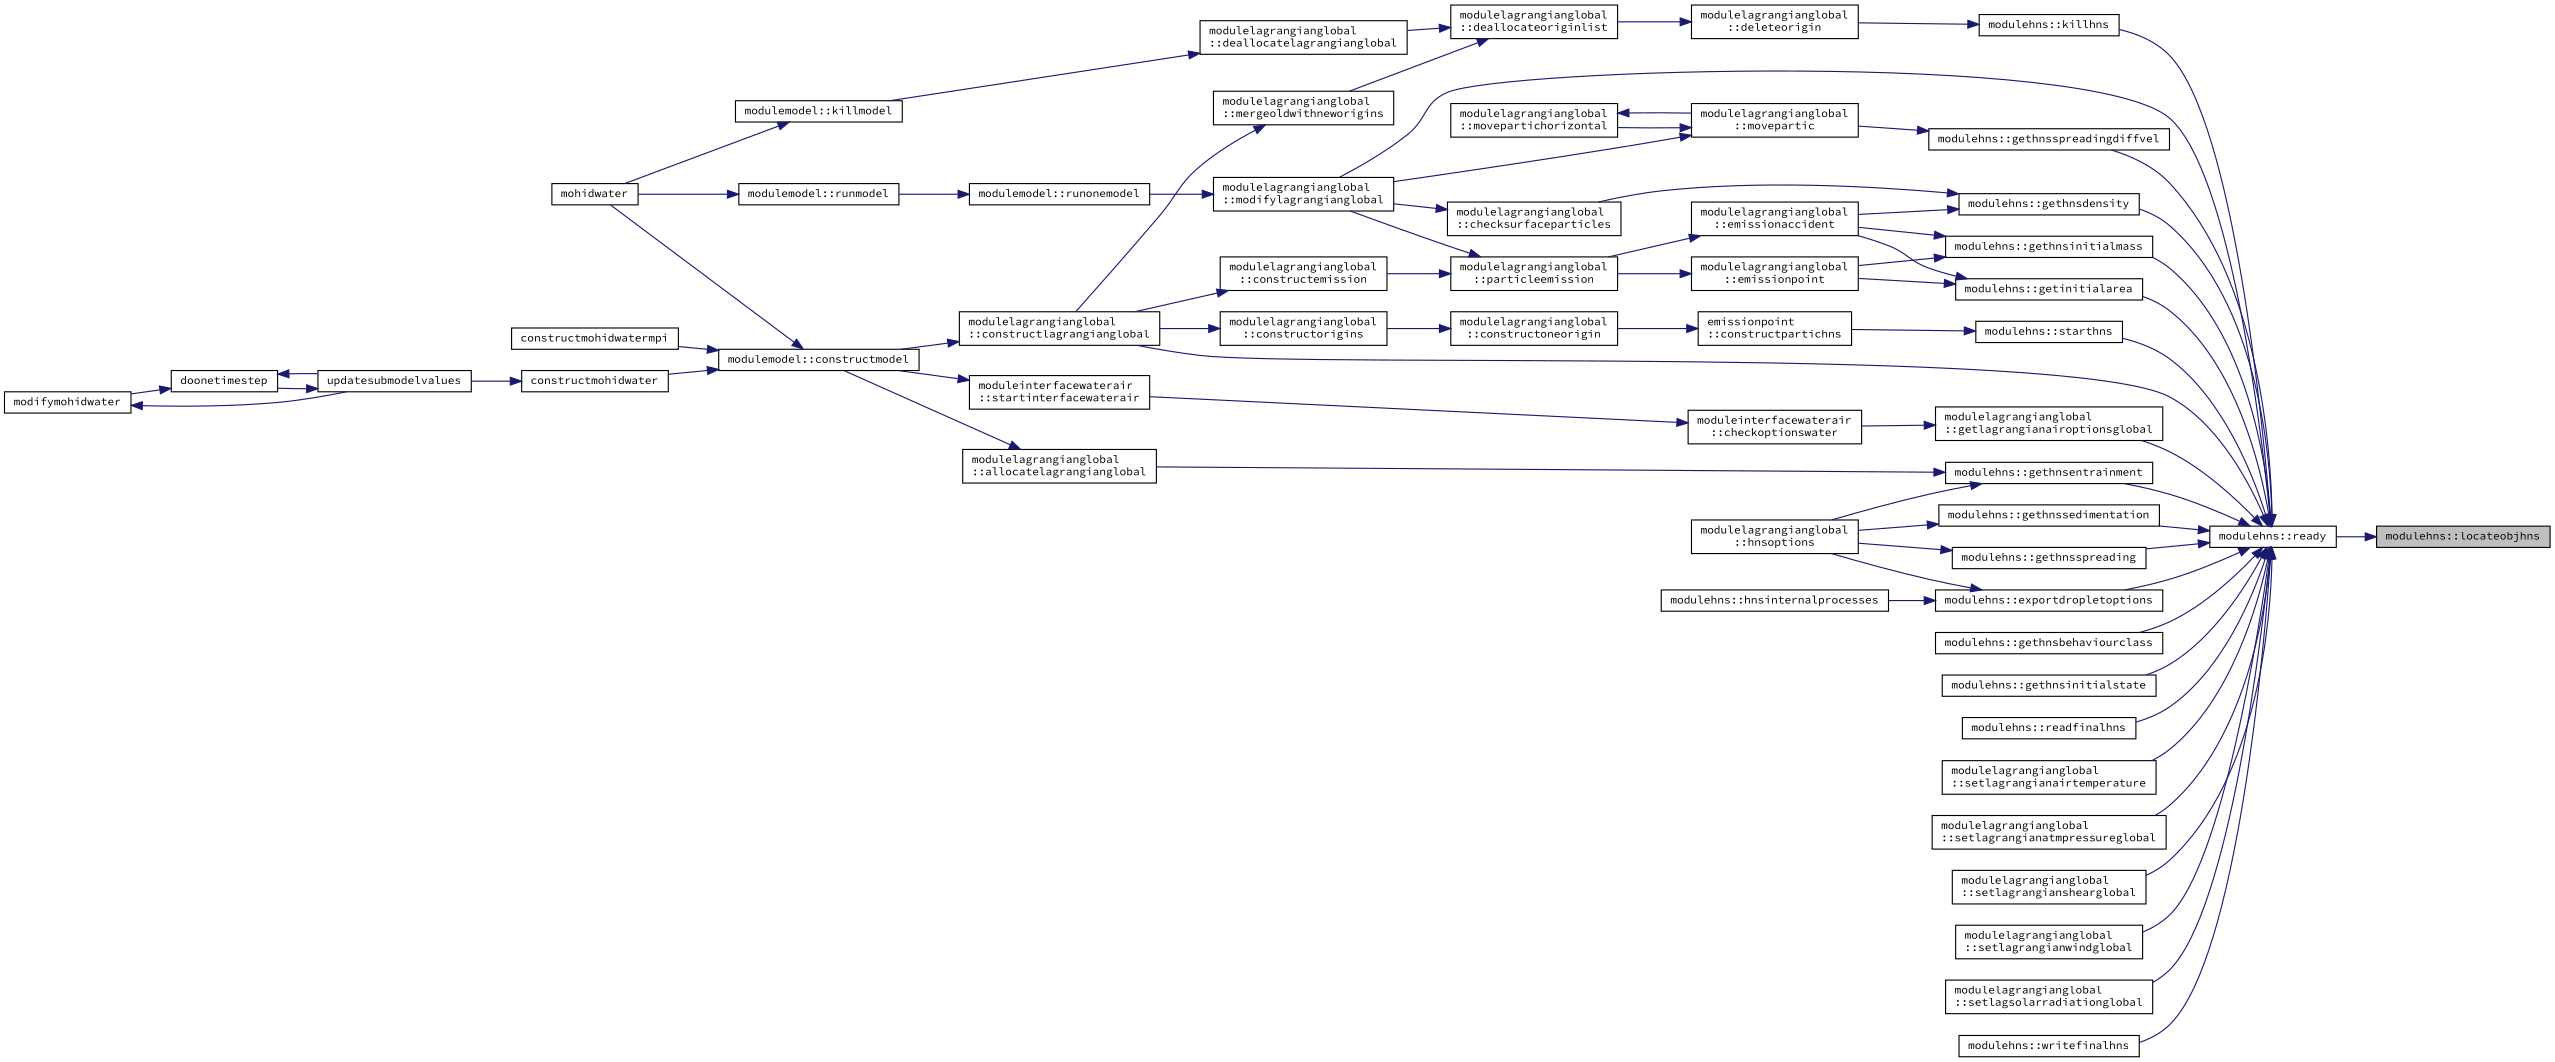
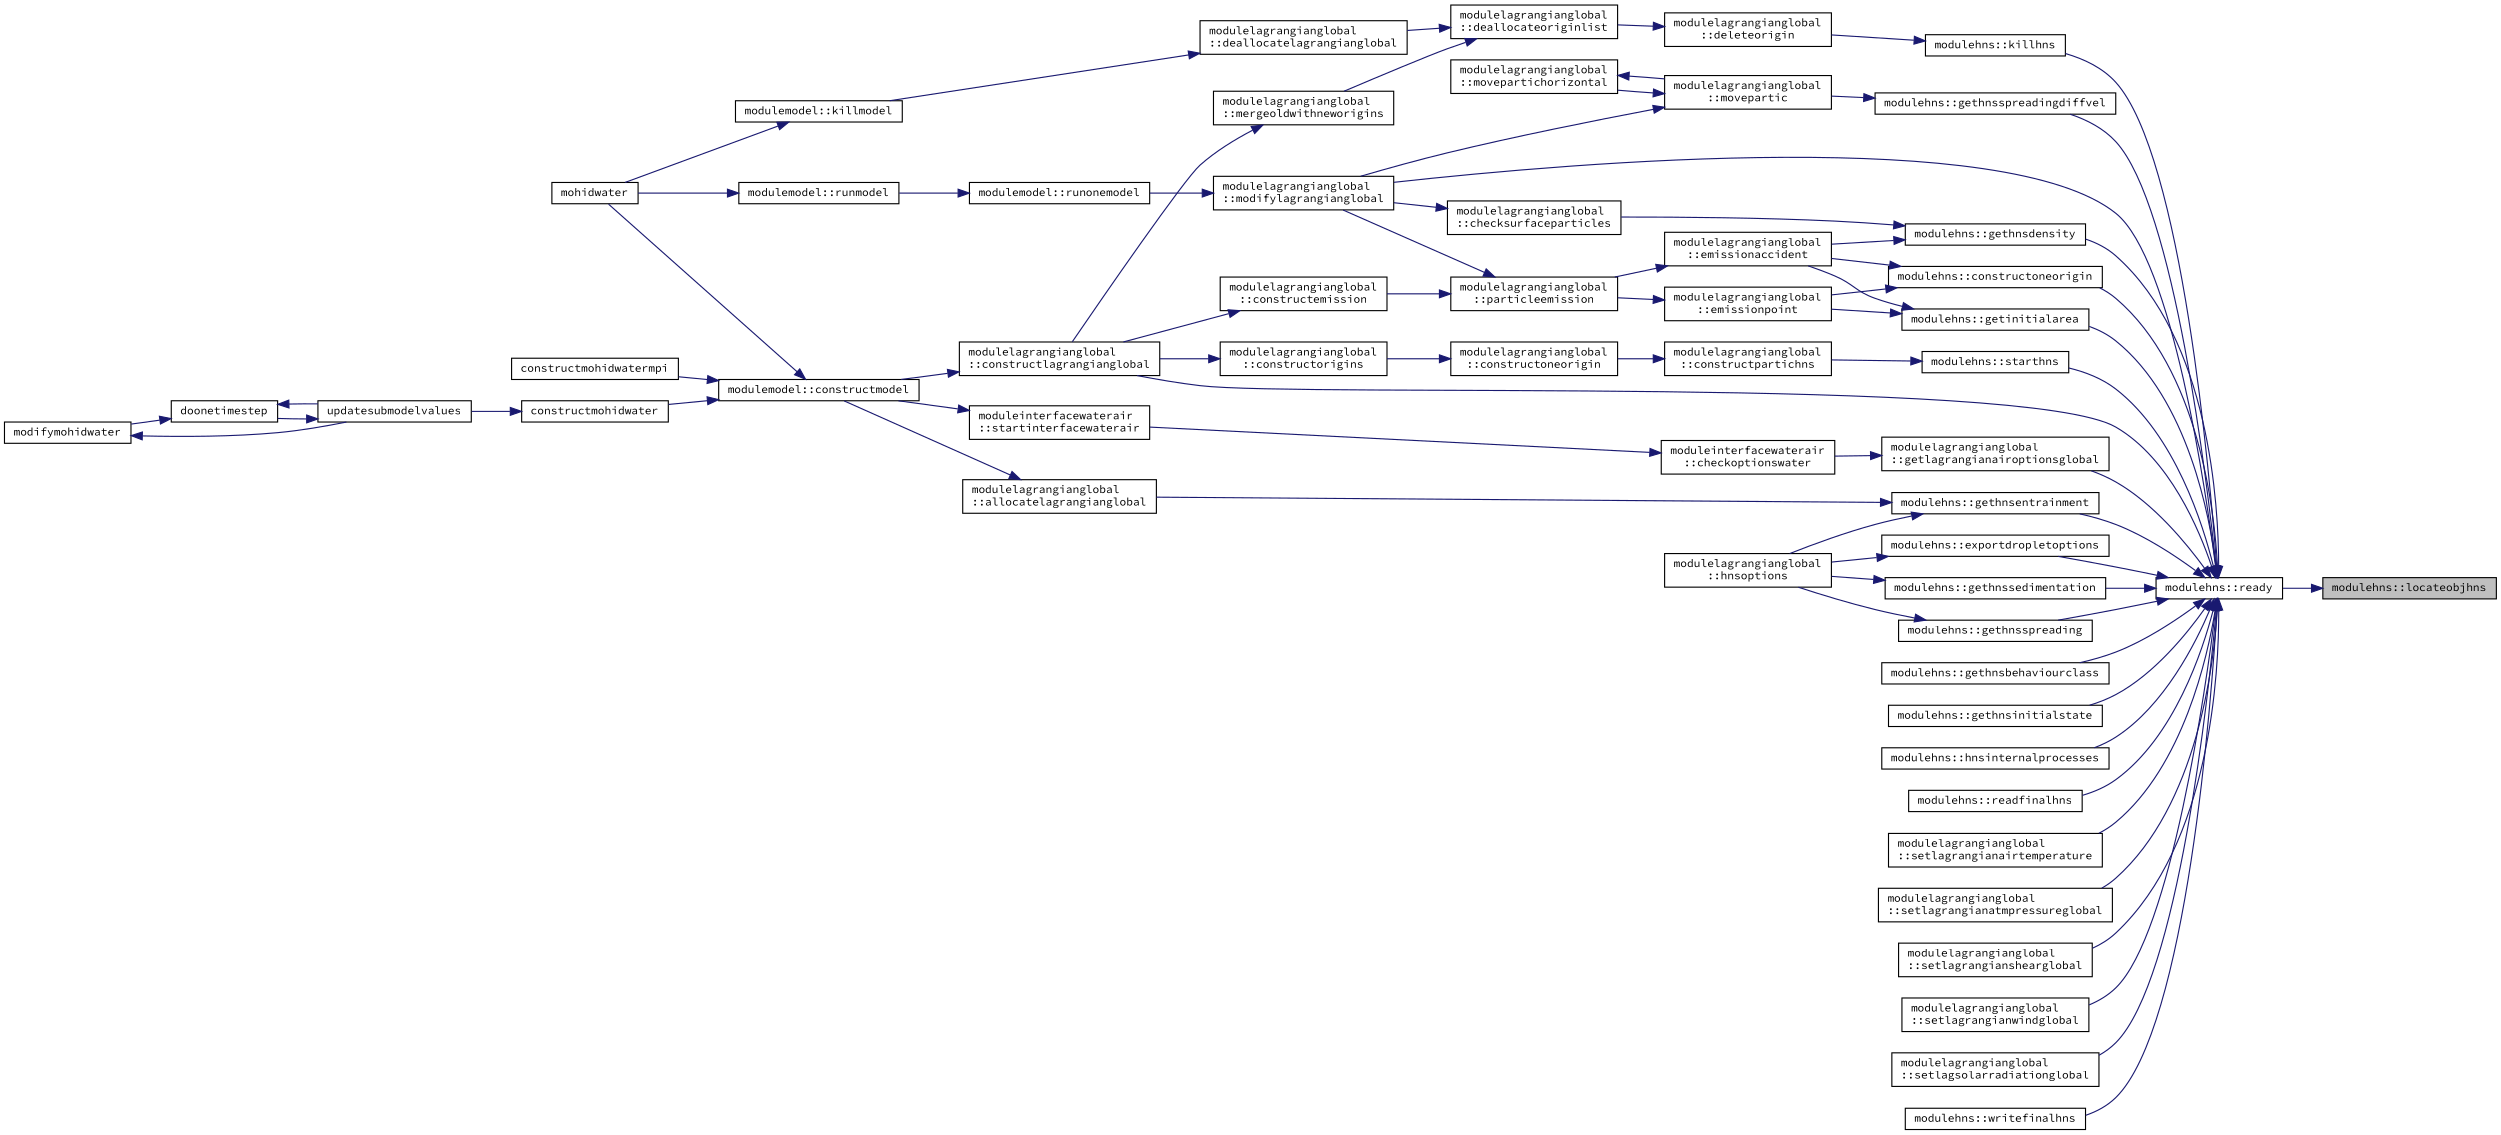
node "modulehns::gethnsinitialmass": label "modulehns::gethnsinitialmass" -> "modulehns::constructoneorigin"
node "emissionpoint ::constructpartichns": label "emissionpoint ::constructpartichns" -> "modulelagrangianglobal ::constructpartichns"
edge "modulehns::hnsinternalprocesses" -> "modulehns::exportdropletoptions": now "modulehns::hnsinternalprocesses" -> "modulehns::ready"
